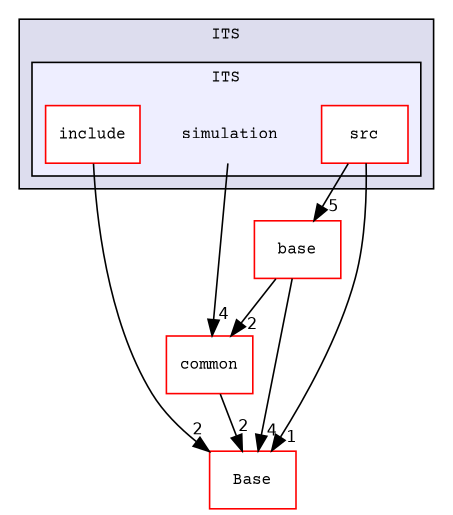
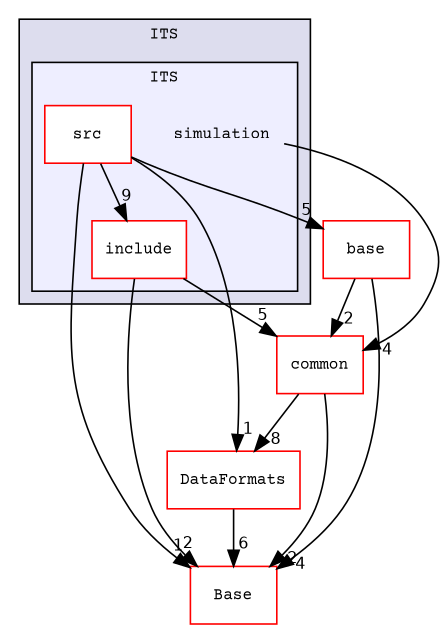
edge "src" -> "include": added
edge "include" -> "common": added
node "DataFormats": added
